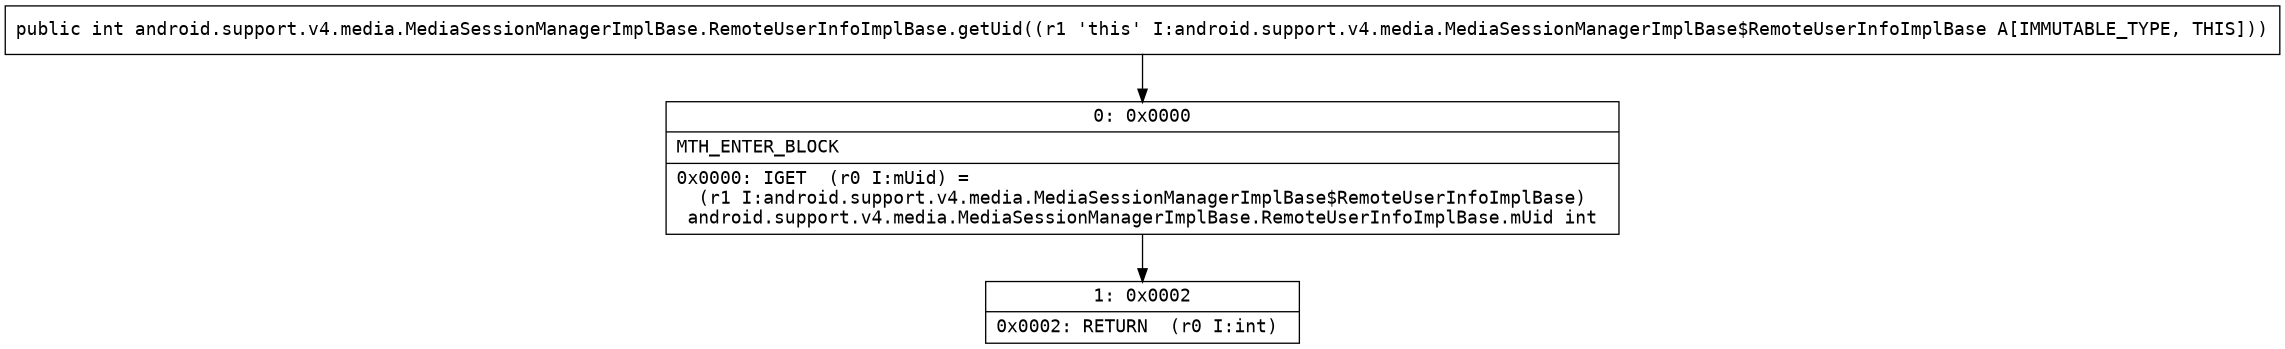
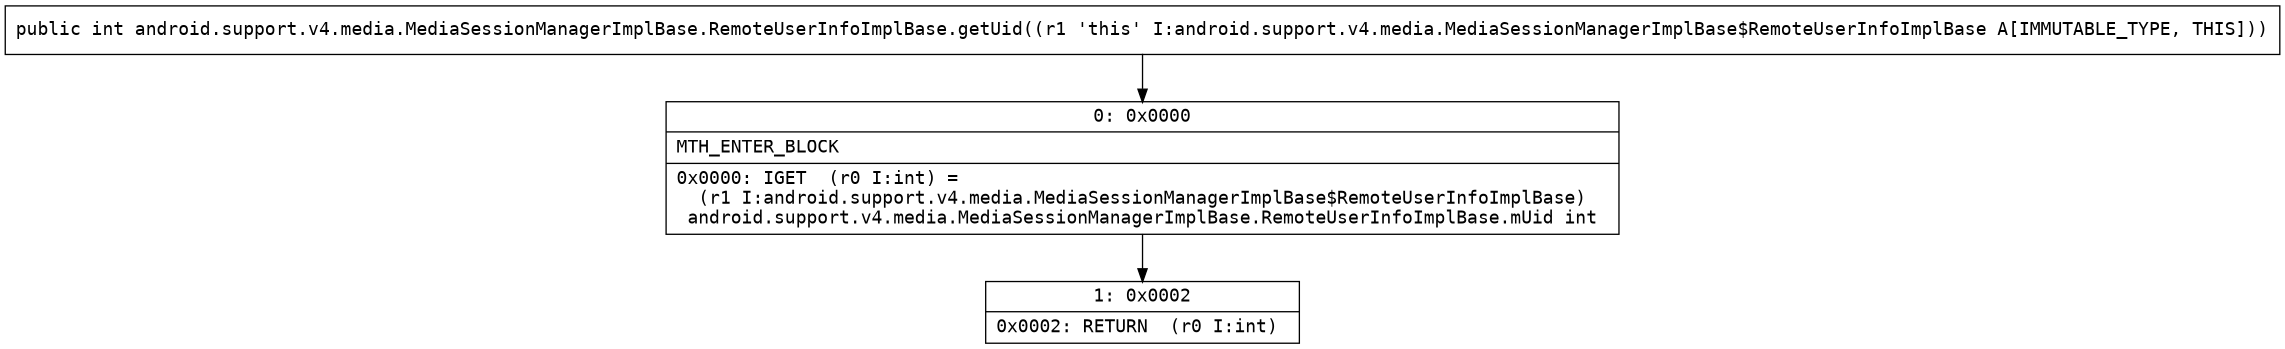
node "0: 0x0000": text "0x0000: IGET  (r0 I:mUid) =" -> "0x0000: IGET  (r0 I:int) ="
